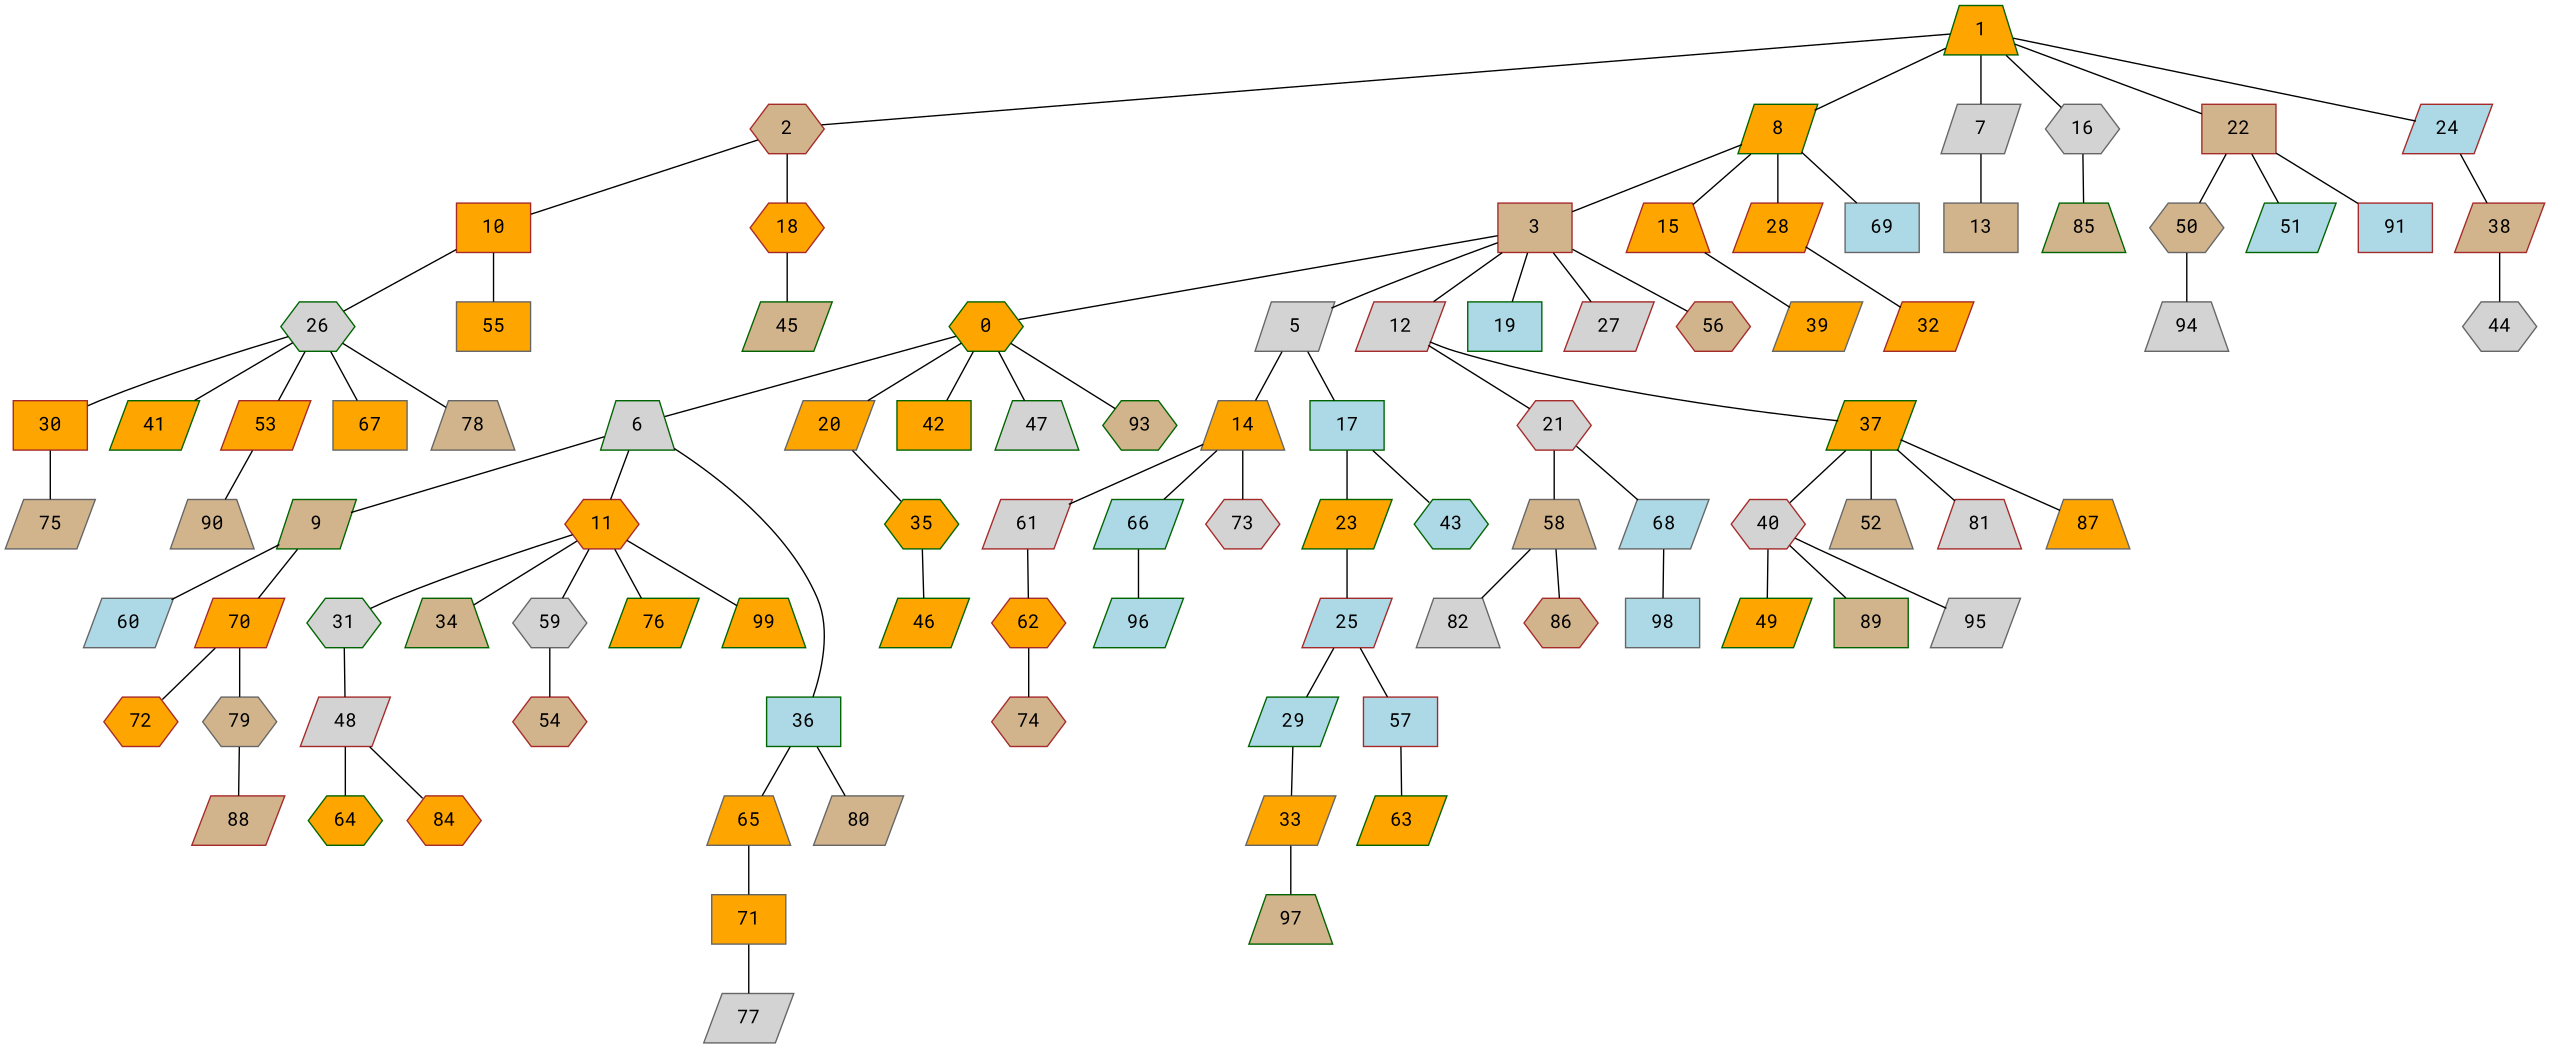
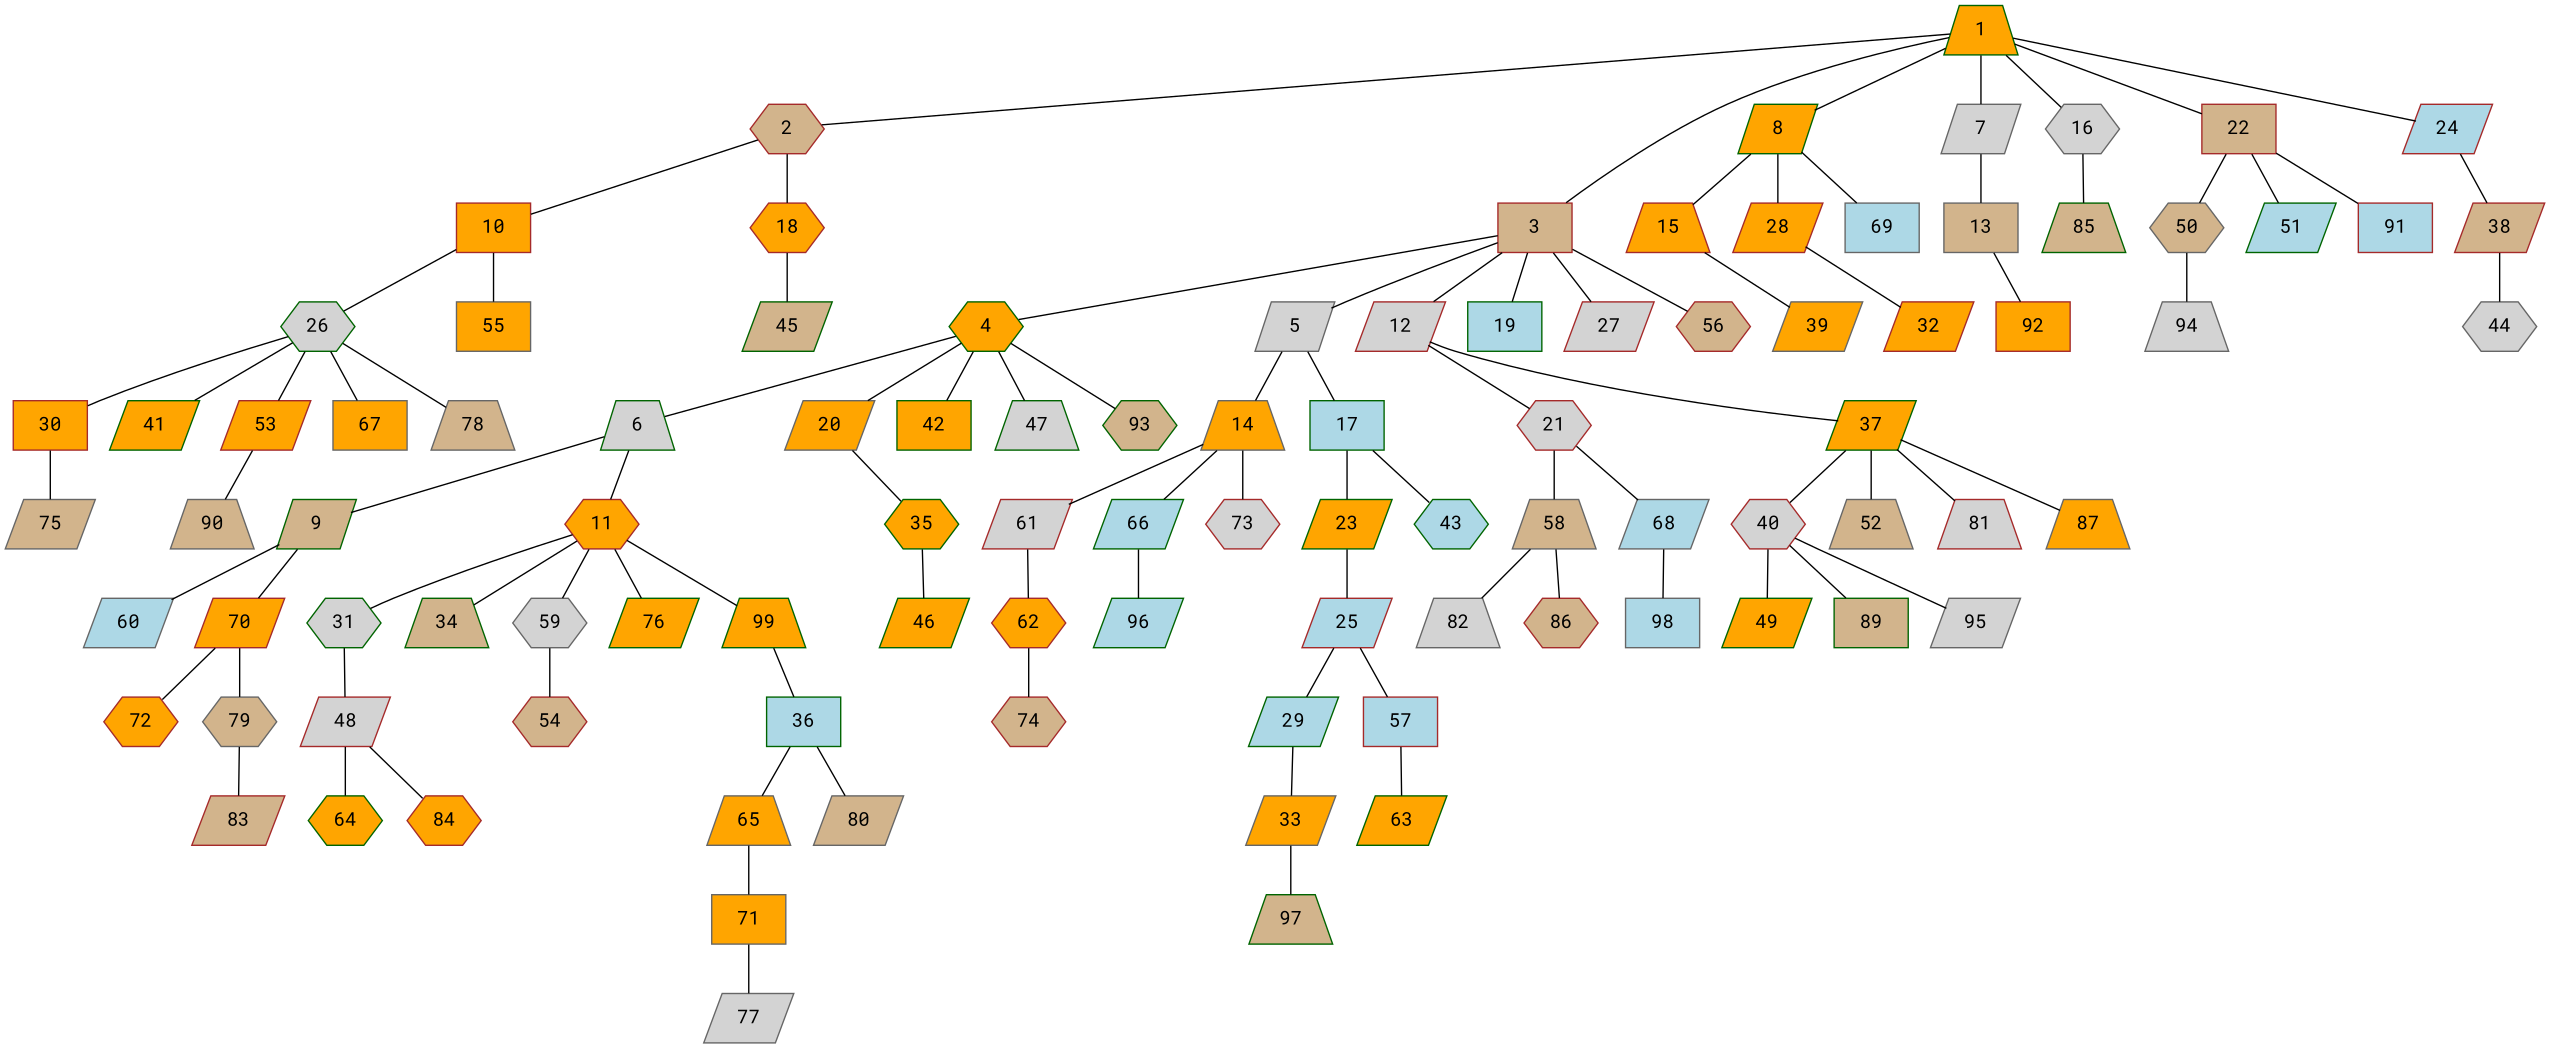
edge "8" -- "3": now "1" -- "3"
node "0": label "0" -> "4"
node "92": added
edge "6" -- "36": now "99" -- "36"
node "88": label "88" -> "83"
